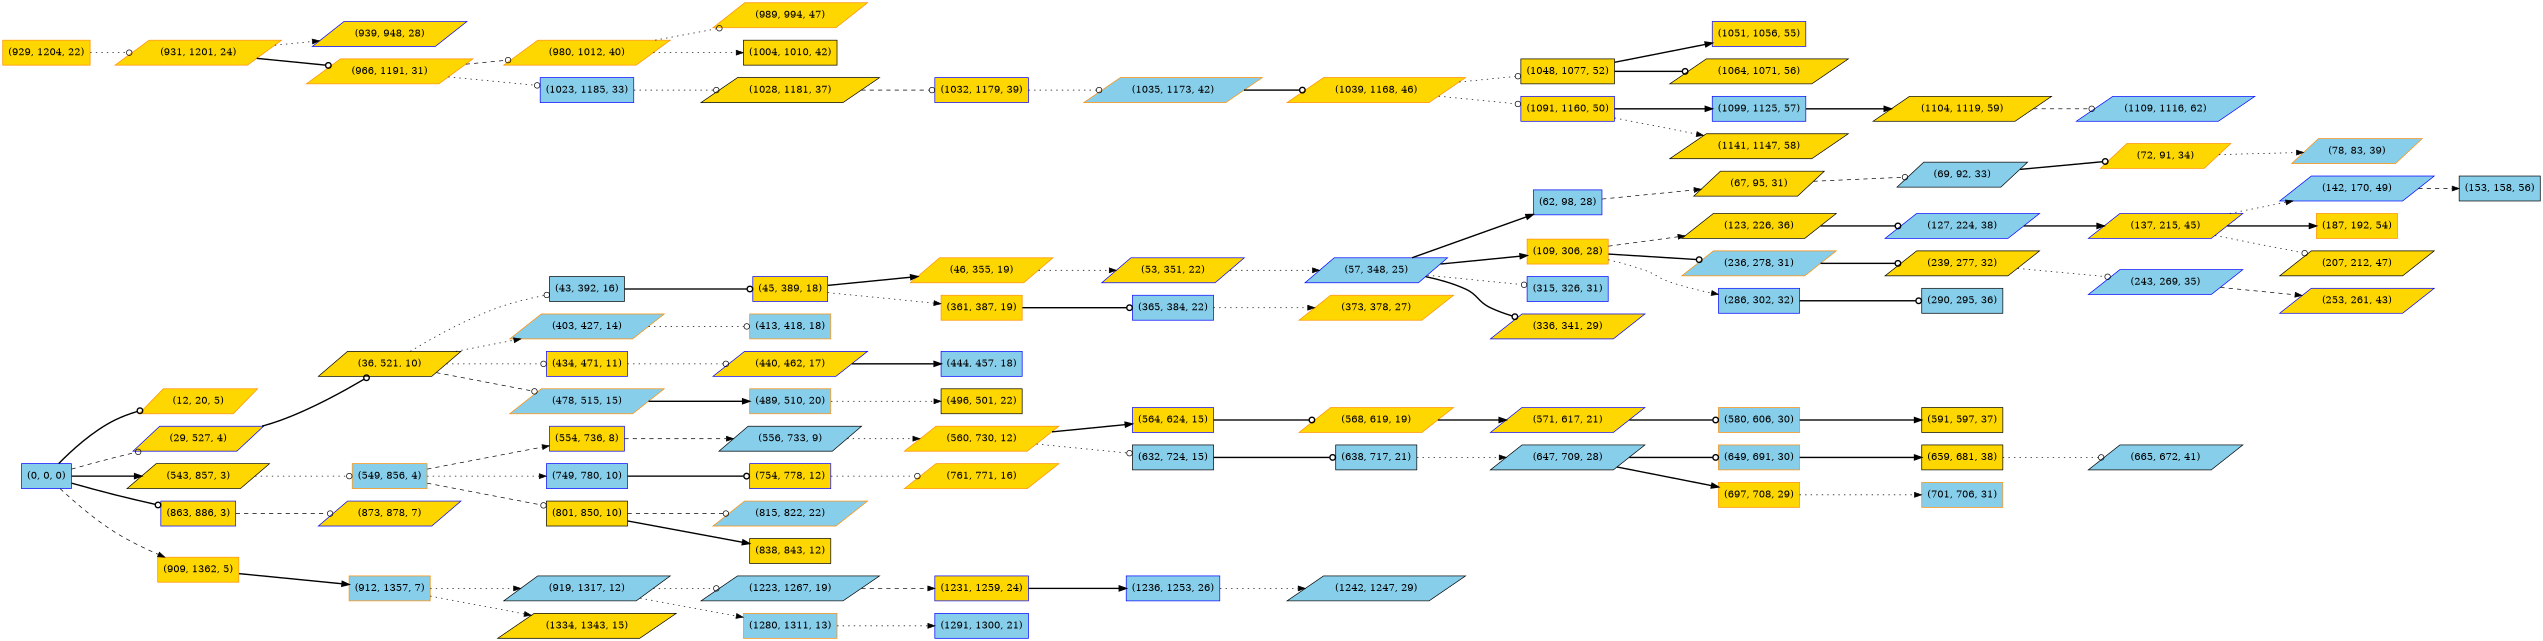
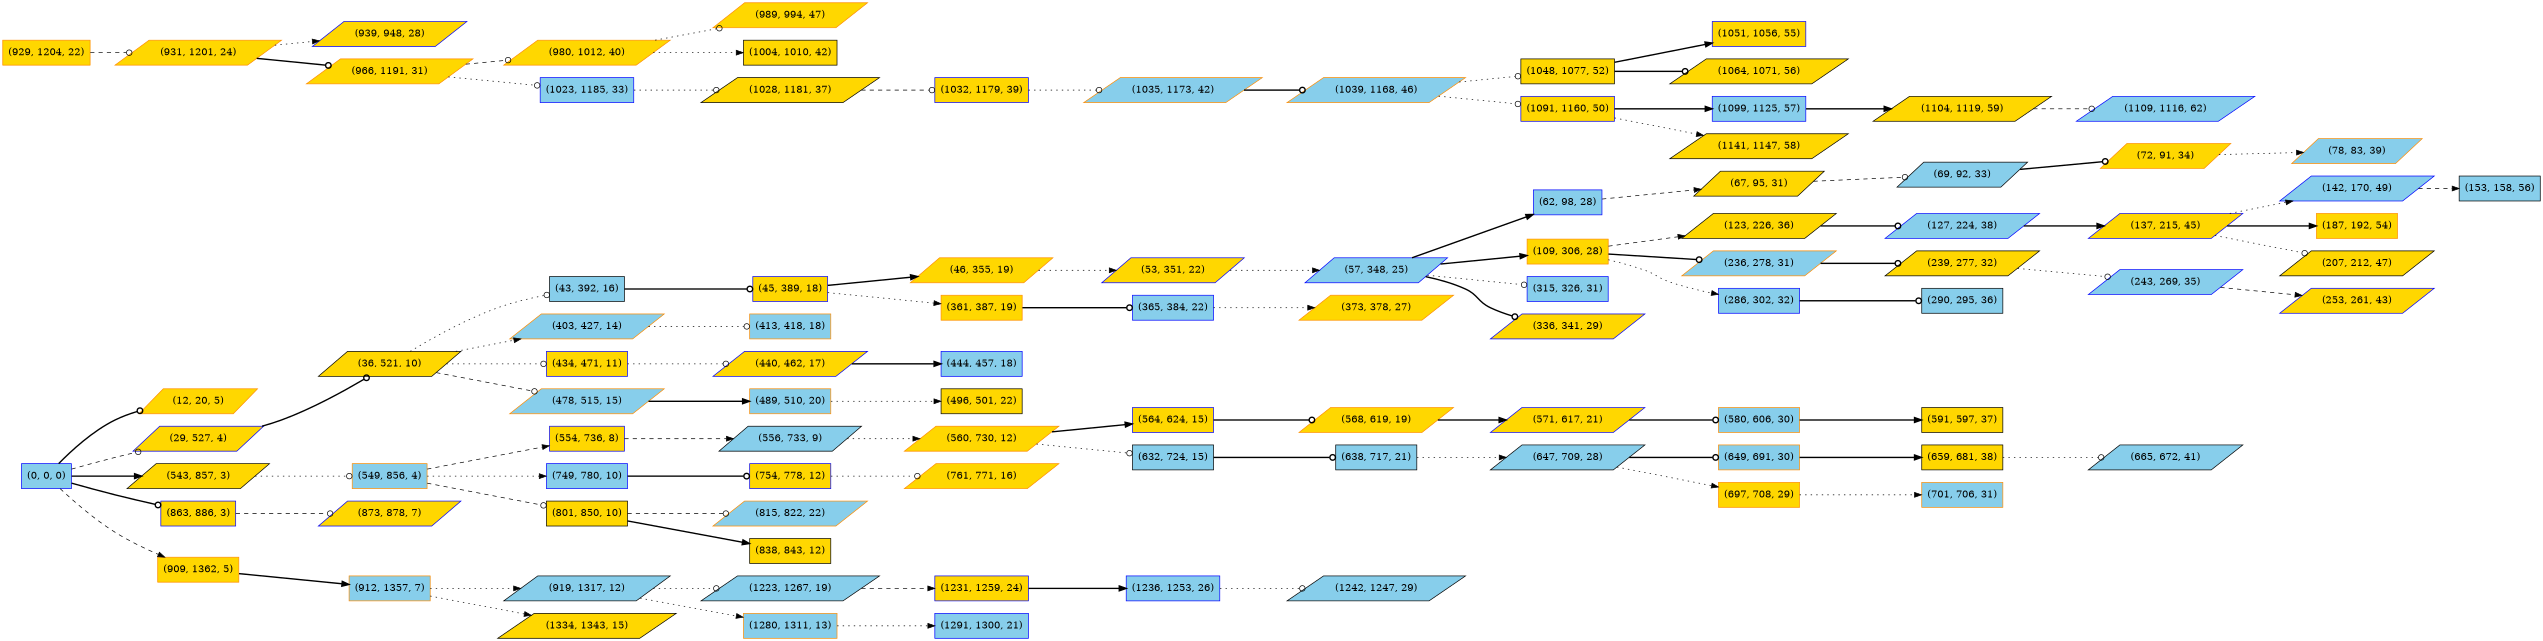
edge "(929, 1204, 22)" -> "(931, 1201, 24)": style dotted -> dashed
node "(1039, 1168, 46)": fillcolor gold -> skyblue
edge "(647, 709, 28)" -> "(697, 708, 29)": style bold -> dotted
edge "(1236, 1253, 26)" -> "(1242, 1247, 29)": arrowhead normal -> odot
